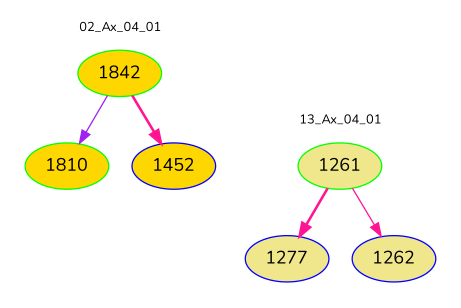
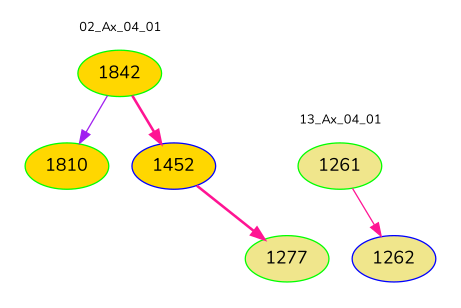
edge "1261" -> "1277": now "1452" -> "1277"
node "1277": color blue -> green
